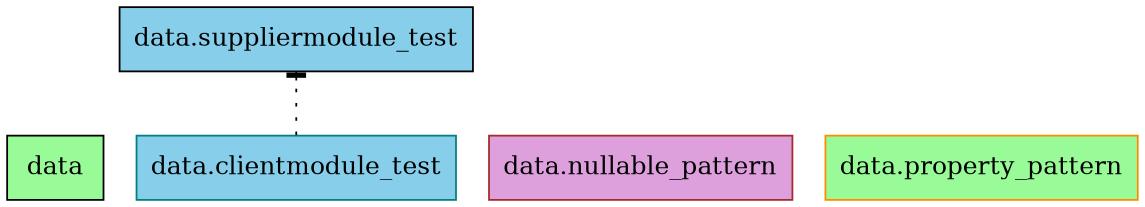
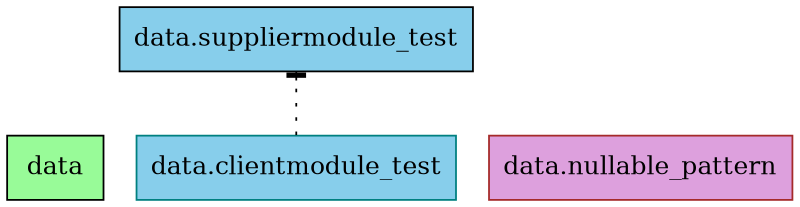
node "data.property_pattern": removed
